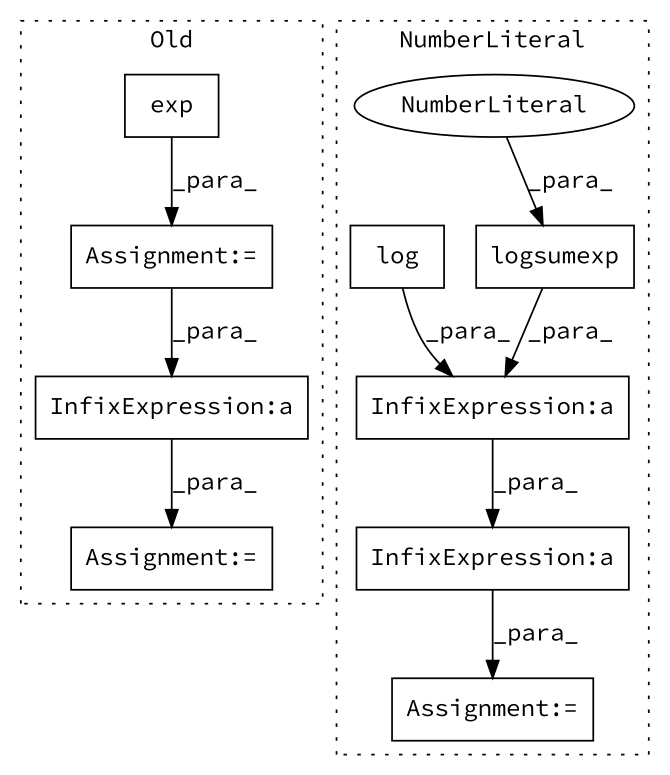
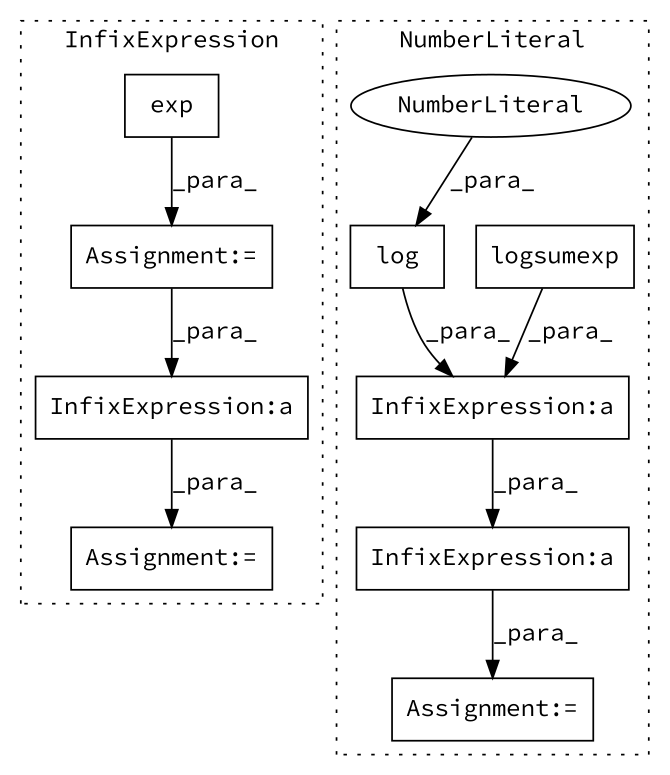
cluster "Old": label "Old" -> "InfixExpression"
edge "NumberLiteral" -> "logsumexp": now "NumberLiteral" -> "log"
